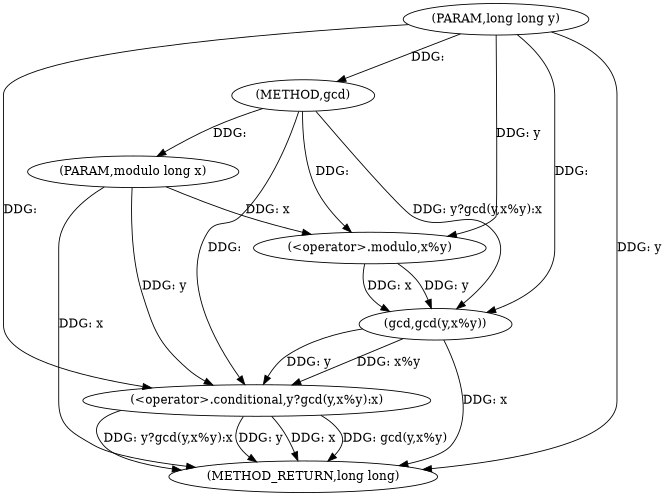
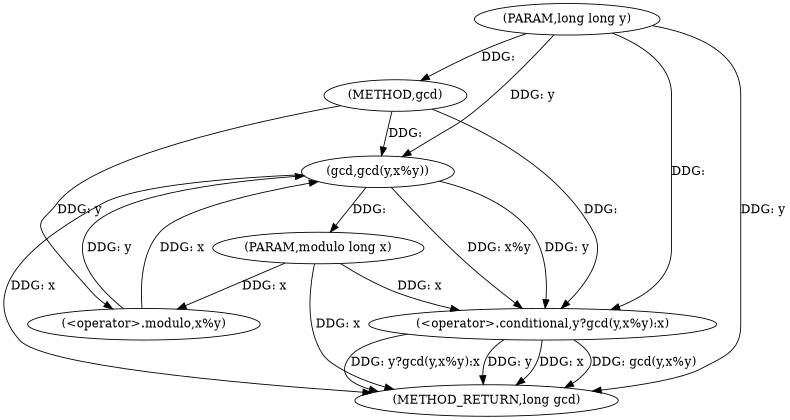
edge "(METHOD,gcd)" -> "(PARAM,modulo long x)": now "(gcd,gcd(y,x%y))" -> "(PARAM,modulo long x)"
edge "(PARAM,long long y)" -> "(<operator>.modulo,x%y)": removed, label "DDG: y"
edge "(METHOD,gcd)" -> "(<operator>.modulo,x%y)": label "DDG: " -> "DDG: y"
edge "(PARAM,long long y)" -> "(gcd,gcd(y,x%y))": label "DDG: " -> "DDG: y"
edge "(METHOD,gcd)" -> "(gcd,gcd(y,x%y))": label "DDG: y?gcd(y,x%y):x" -> "DDG: "
edge "(PARAM,modulo long x)" -> "(<operator>.conditional,y?gcd(y,x%y):x)": label "DDG: y" -> "DDG: x"
node "(METHOD_RETURN,long long)": label "(METHOD_RETURN,long long)" -> "(METHOD_RETURN,long gcd)"
